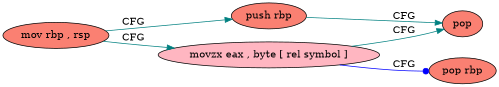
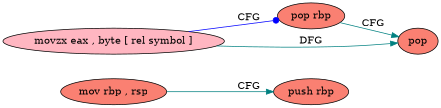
edge "push rbp" -> "pop": now "pop rbp" -> "pop"
edge "movzx eax , byte [ rel symbol ]" -> "pop": label "CFG" -> "DFG"
edge "mov rbp , rsp" -> "movzx eax , byte [ rel symbol ]": removed, label "CFG"
